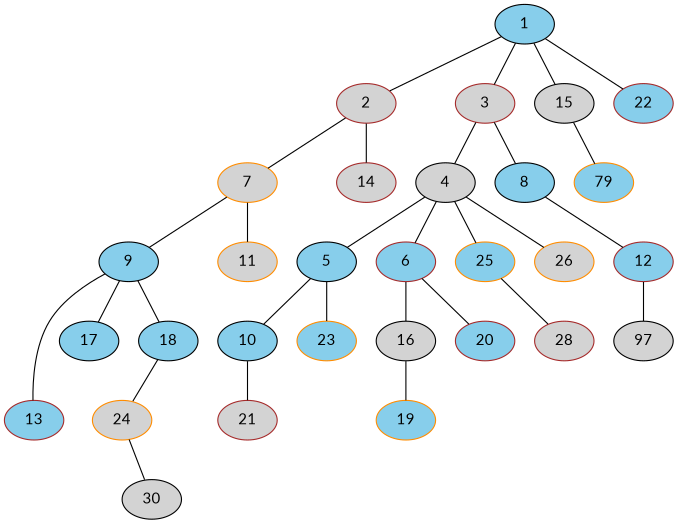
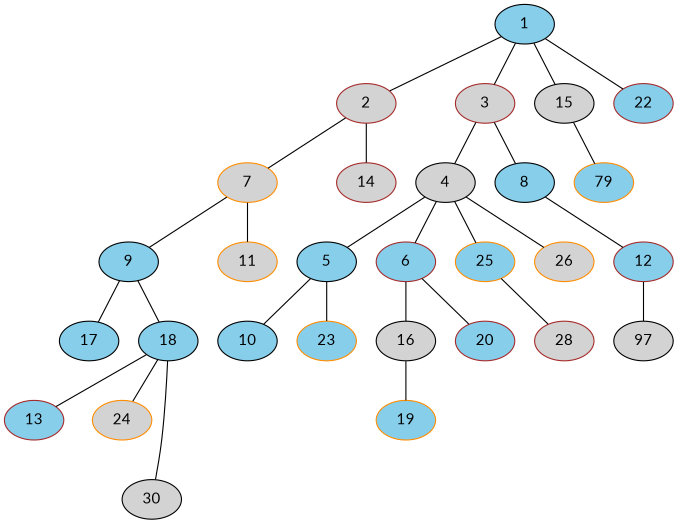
edge "9" -- "13": now "18" -- "13"
node "21": removed
edge "24" -- "30": now "18" -- "30"
